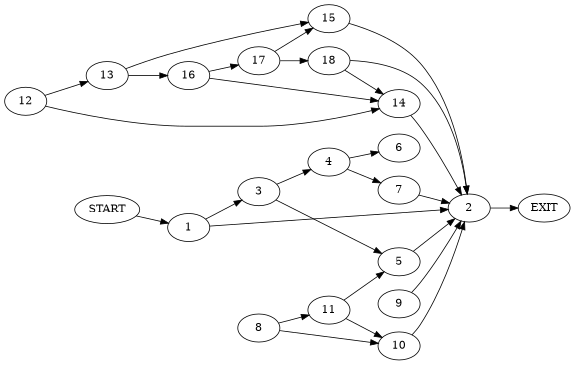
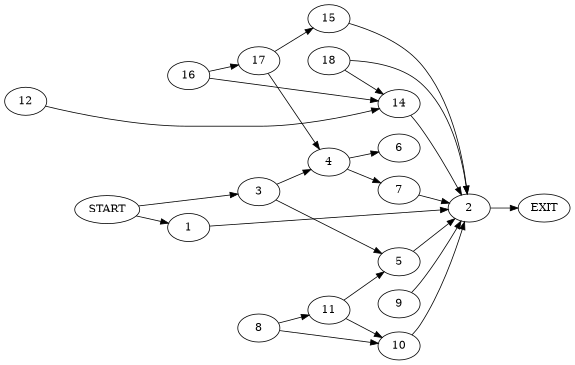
edge "17" -> "18": now "17" -> "4"
node "13": removed
edge "1" -> "3": now "START" -> "3"
